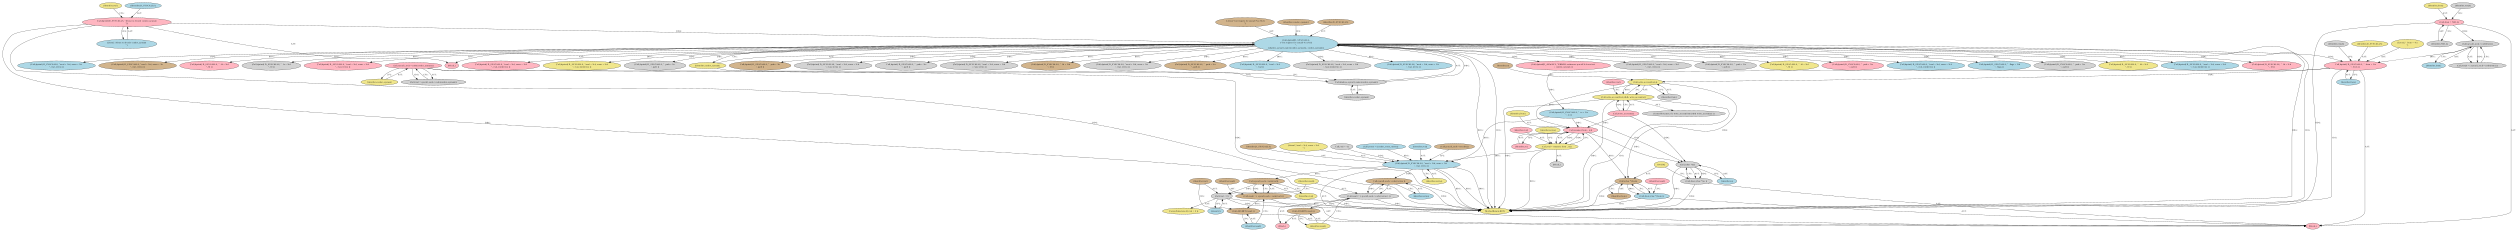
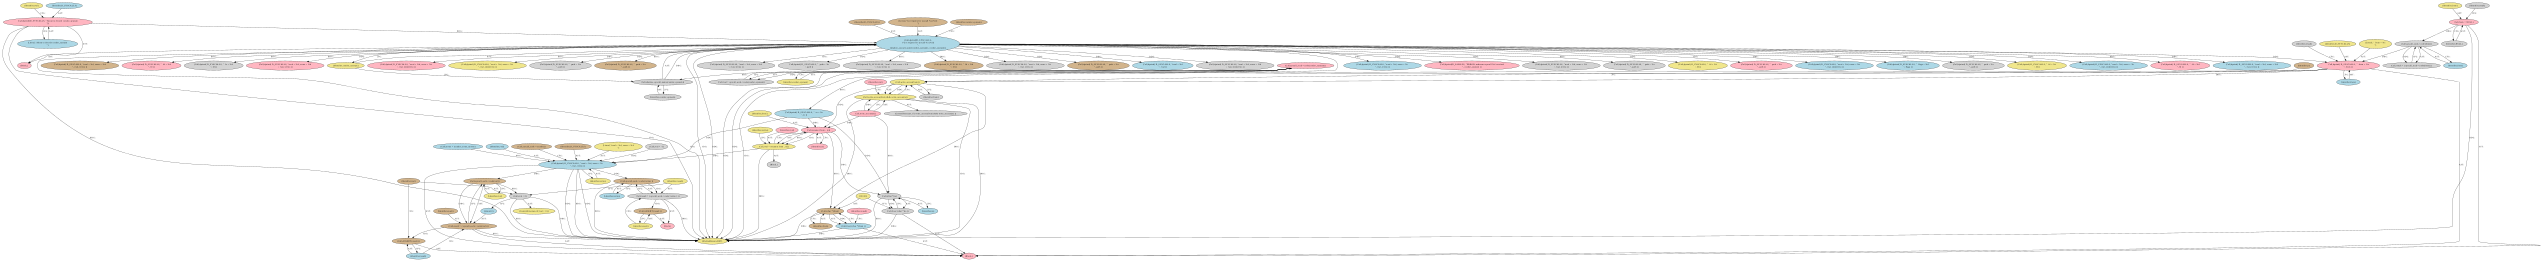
edge "(Literal,0)" -> "(Call,rval < 0)": now "(Literal,0)" -> "(Call,result = ( syscall_sock->code(rval) ))"
